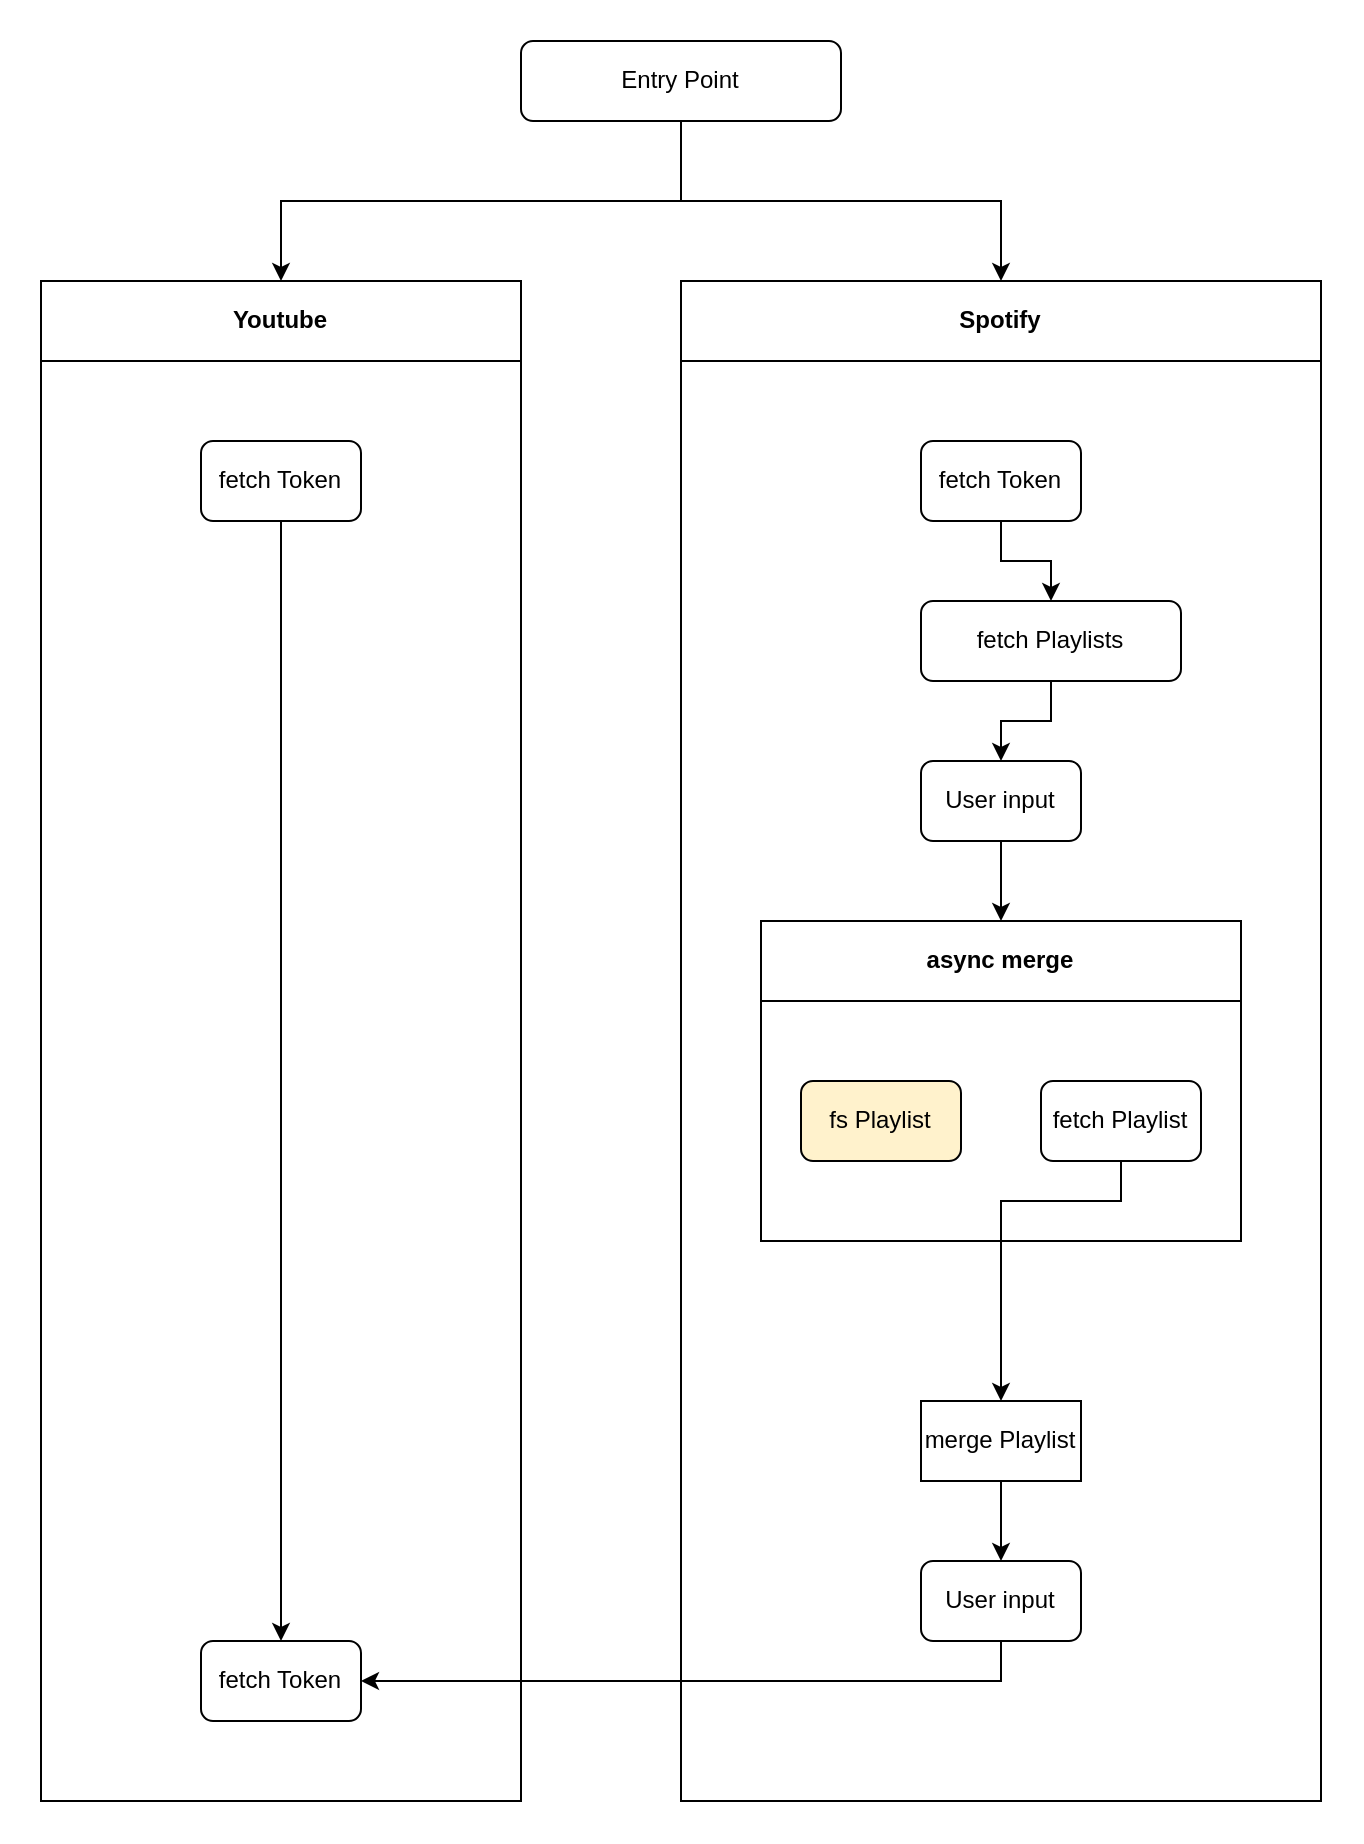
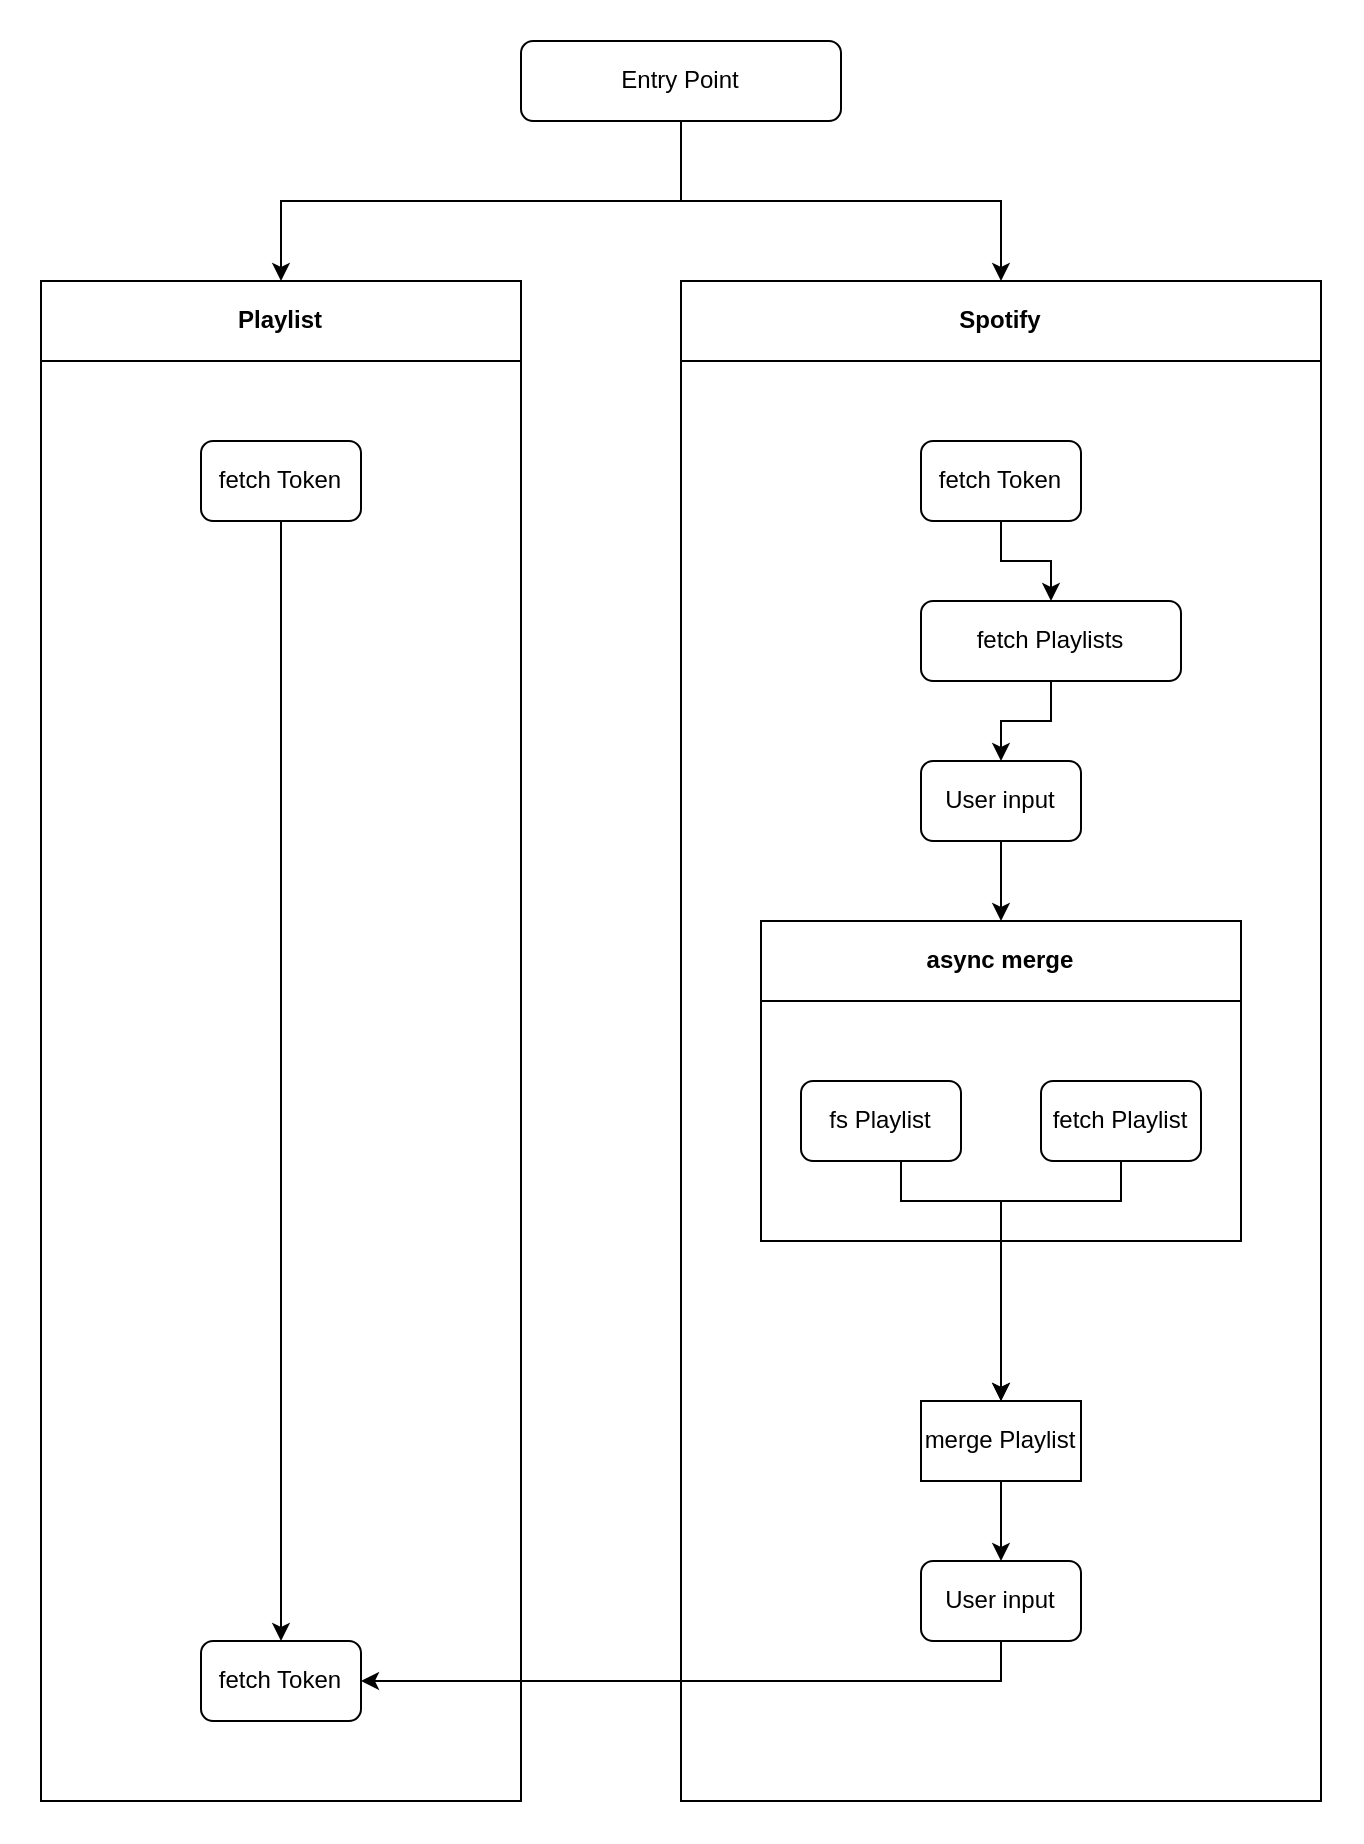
node "Youtube": label "Youtube" -> "Playlist"
node "fs Playlist": fillcolor #fff2cc -> #ffffff
edge "fs Playlist" -> "merge Playlist": added
